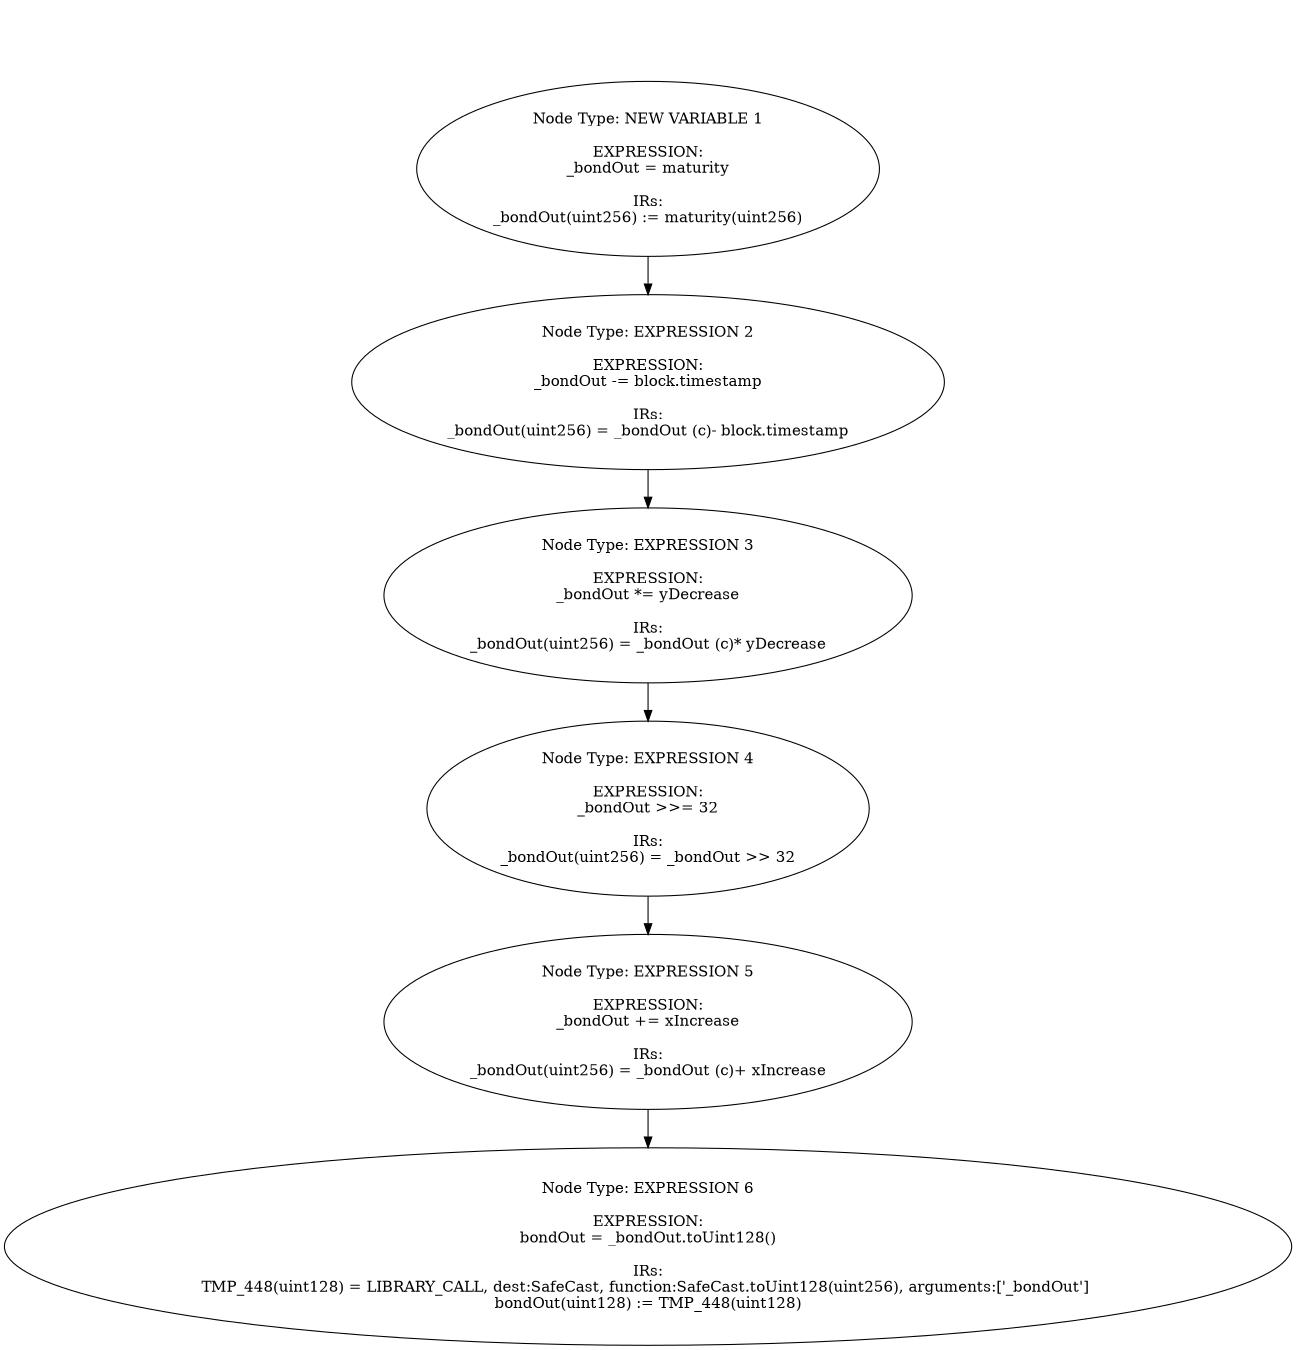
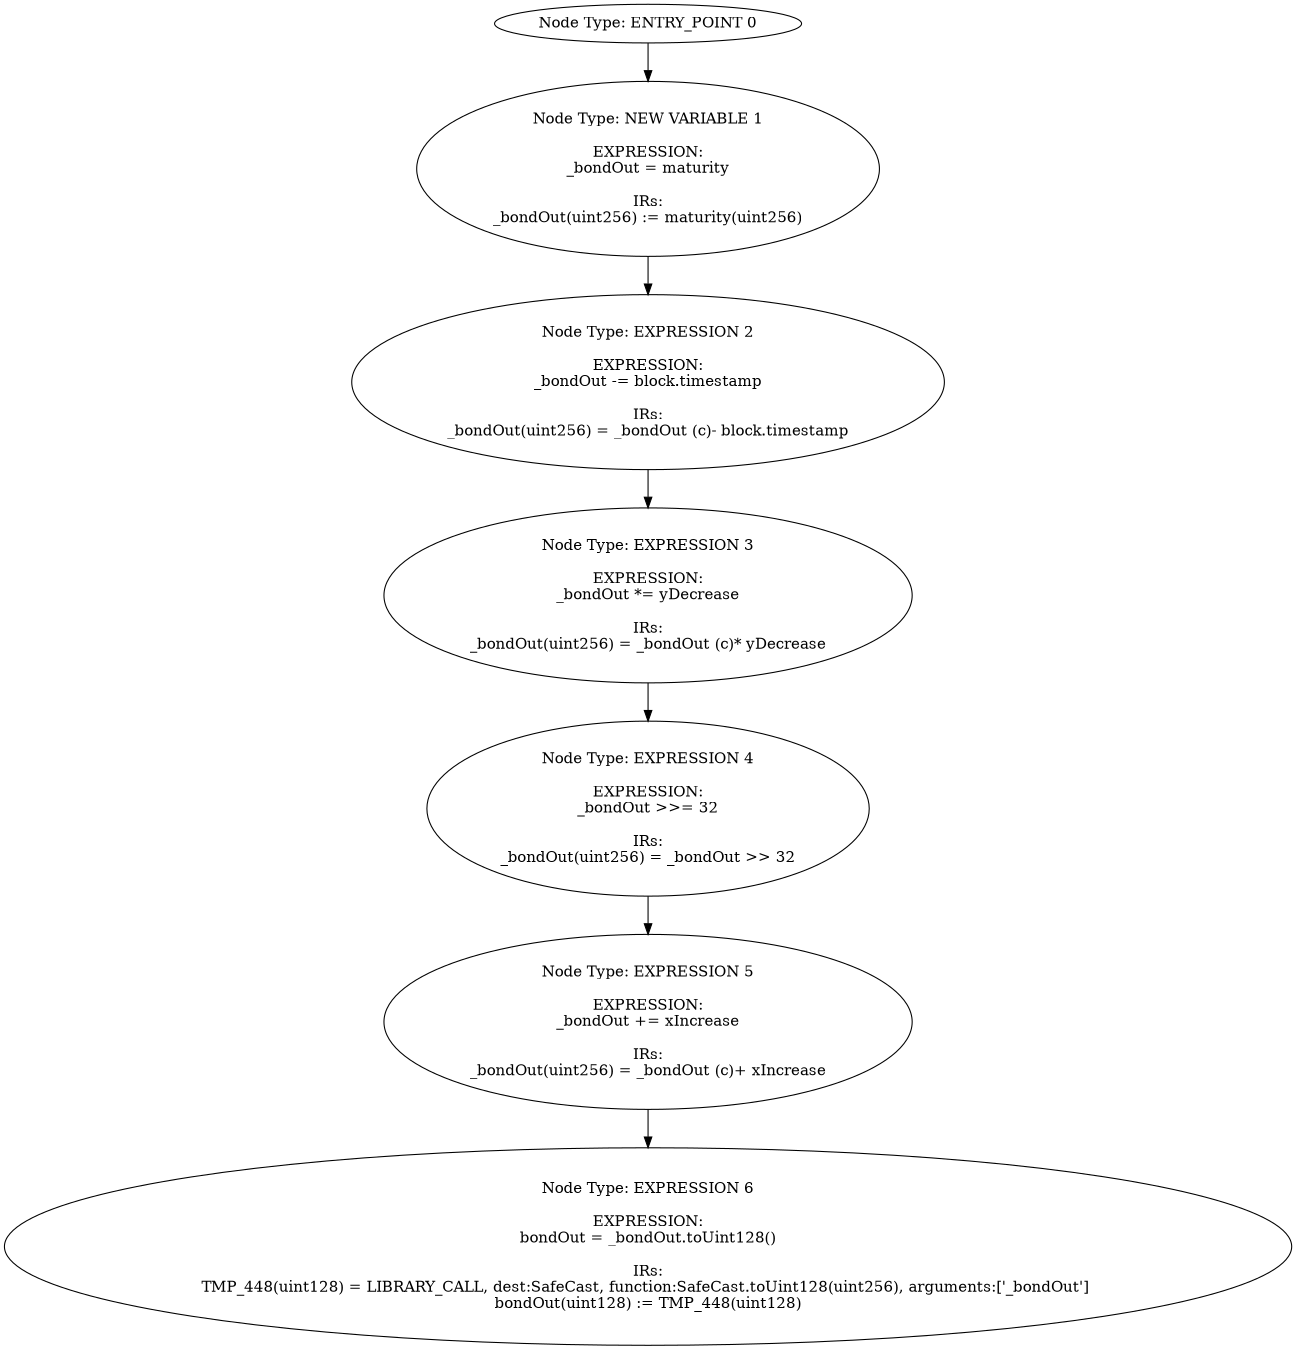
node "Node Type: ENTRY_POINT 0": added
